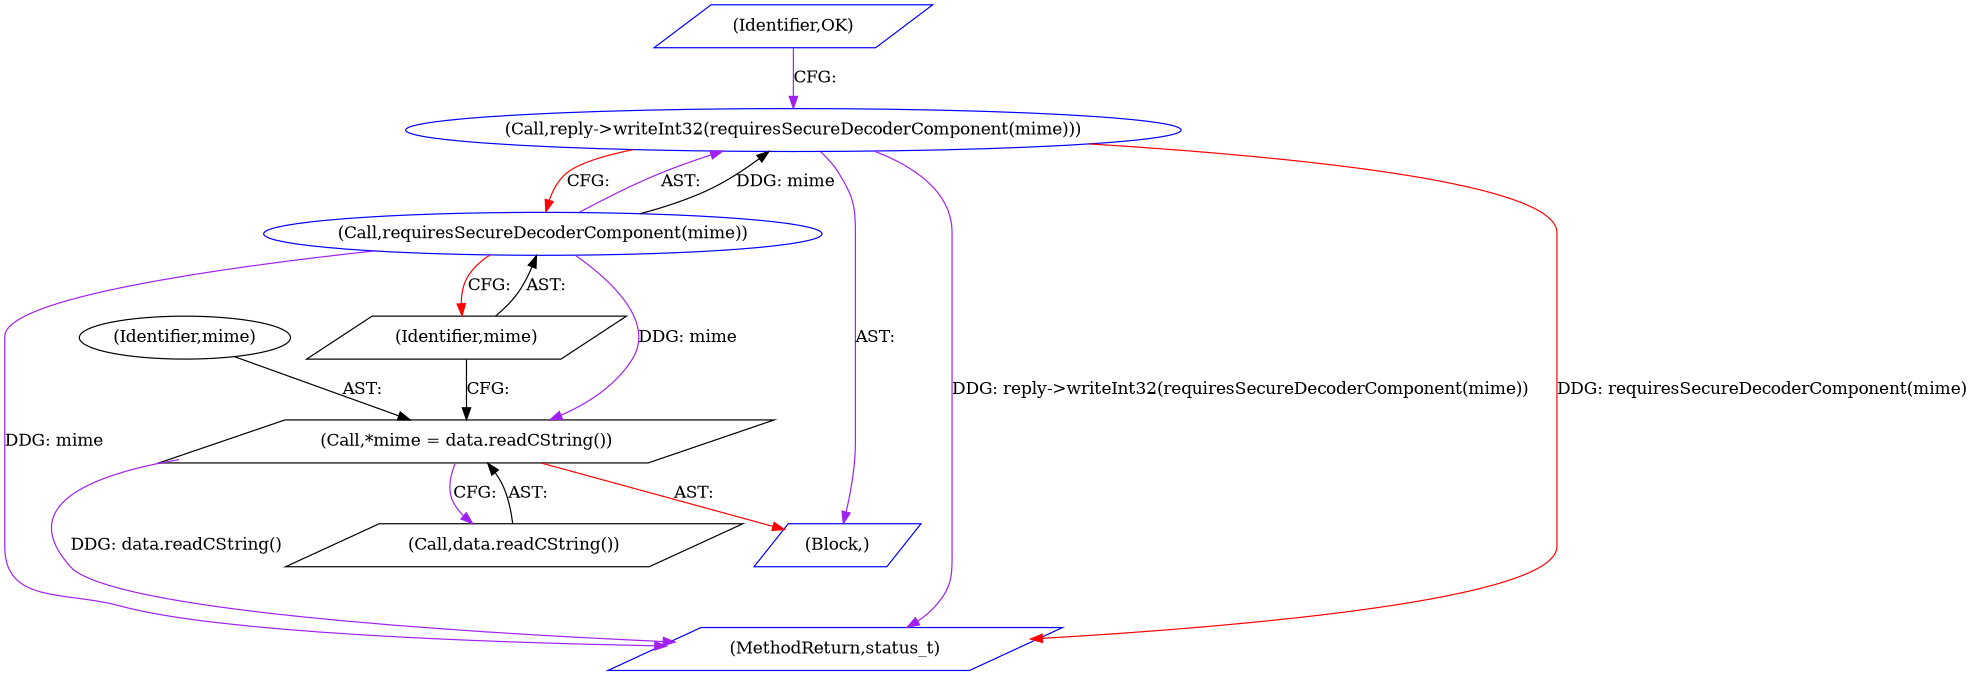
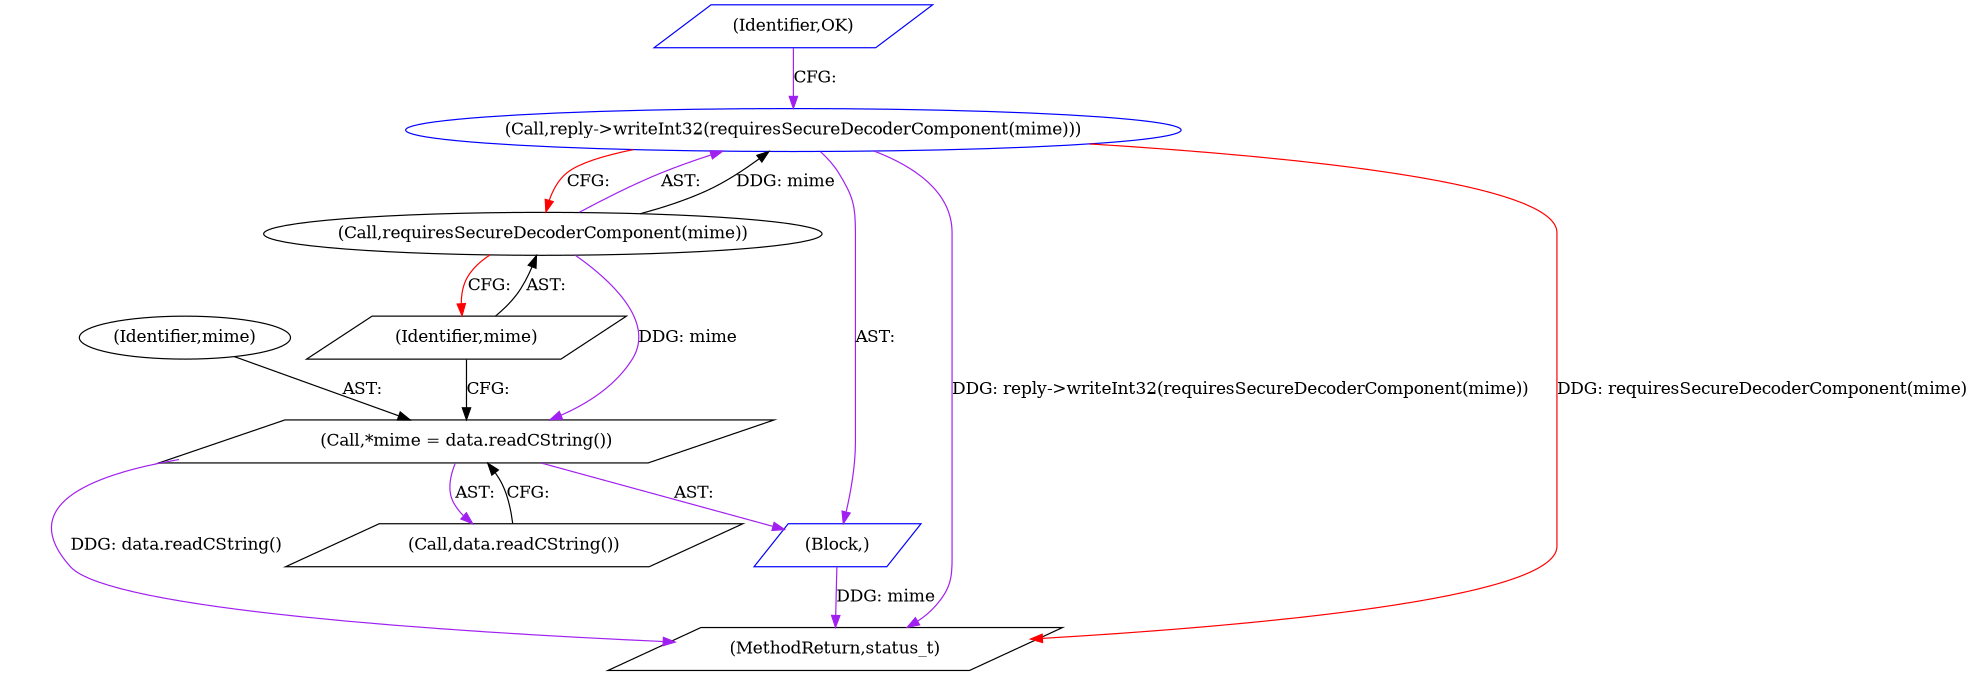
node "(Call,requiresSecureDecoderComponent(mime))": color blue -> black
edge "(Call,*mime = data.readCString())" -> "(Call,data.readCString())": label "CFG: " -> "AST: "
edge "(Call,data.readCString())" -> "(Call,*mime = data.readCString())": label "AST: " -> "CFG: "
edge "(Call,*mime = data.readCString())" -> "(Block,)": color red -> purple
edge "(Call,requiresSecureDecoderComponent(mime))" -> "(MethodReturn,status_t)": now "(Block,)" -> "(MethodReturn,status_t)"
node "(MethodReturn,status_t)": color blue -> black
